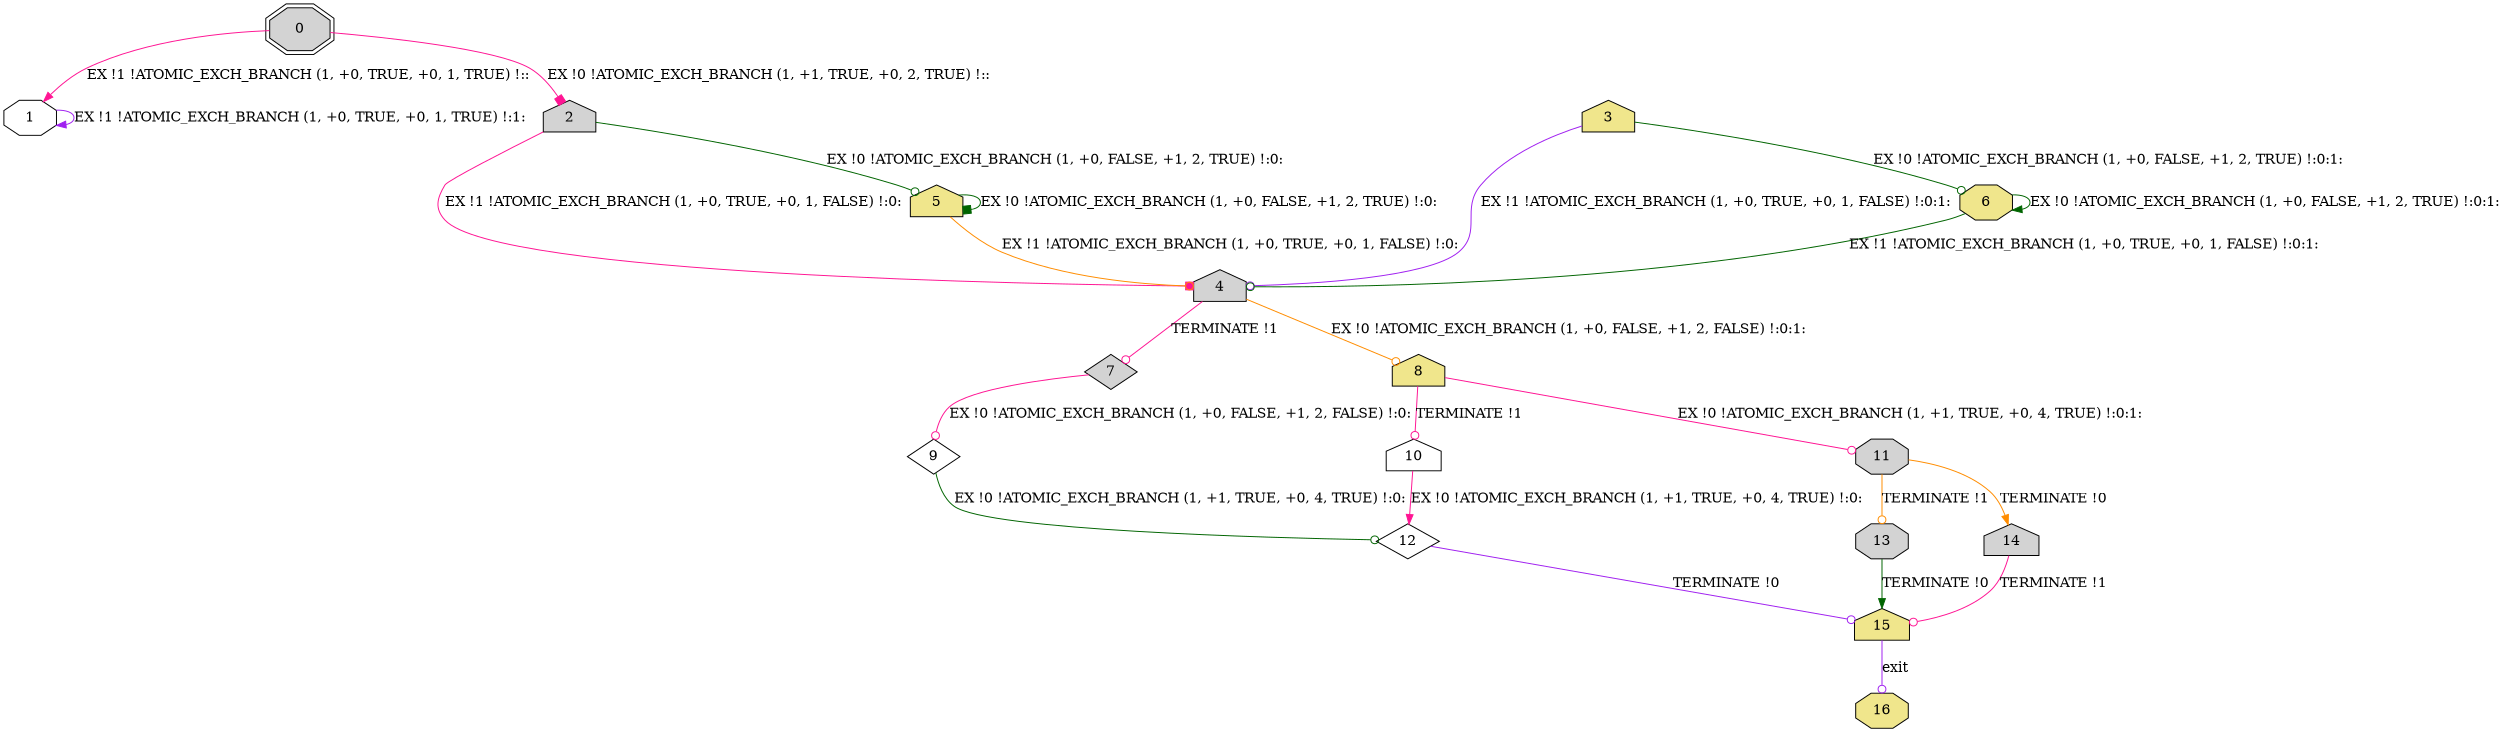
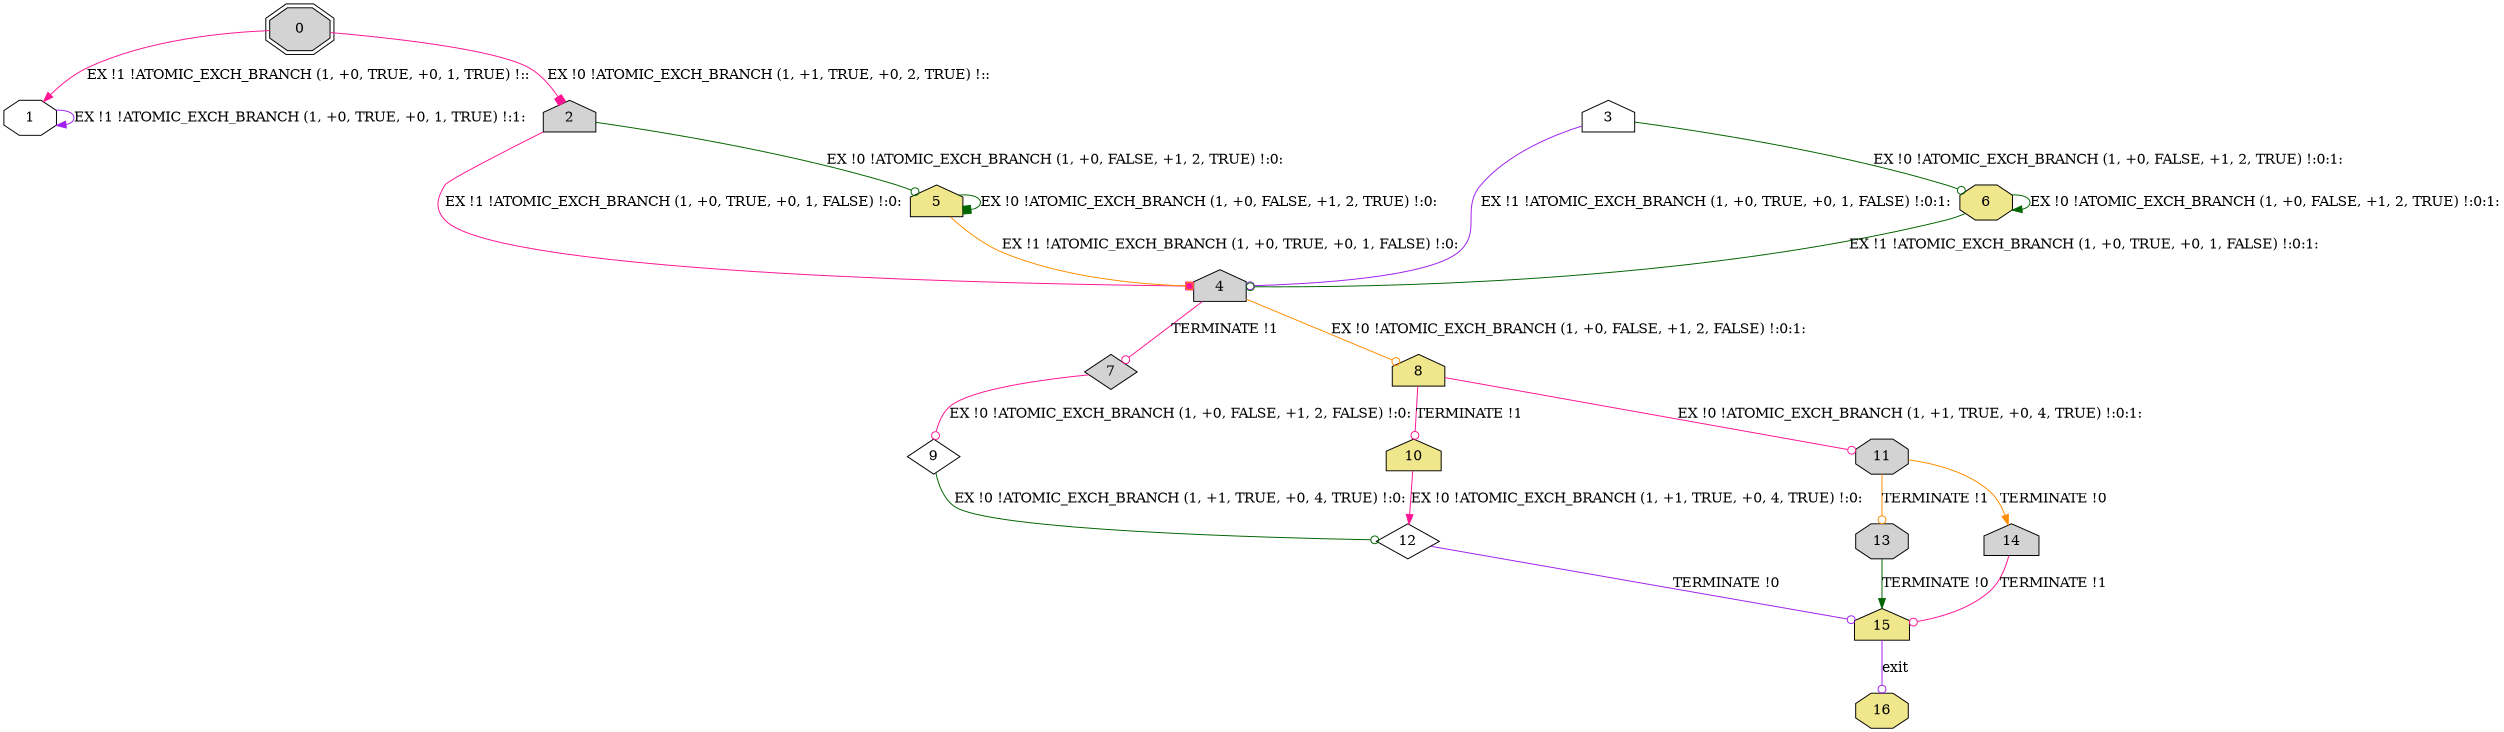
node "3": fillcolor khaki -> white
node "10": fillcolor white -> khaki
